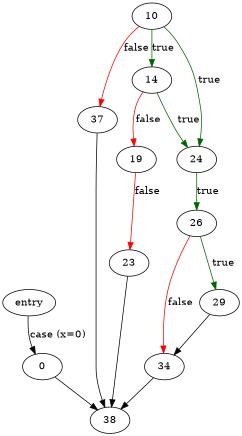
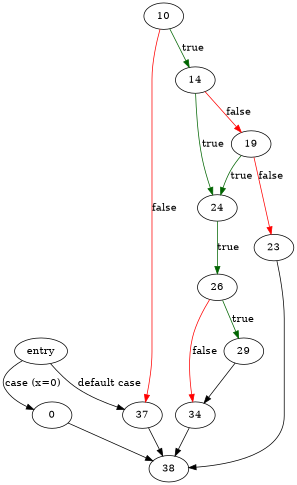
edge "10" -> "24": now "19" -> "24"
edge "entry" -> "37": added, label "default case"
